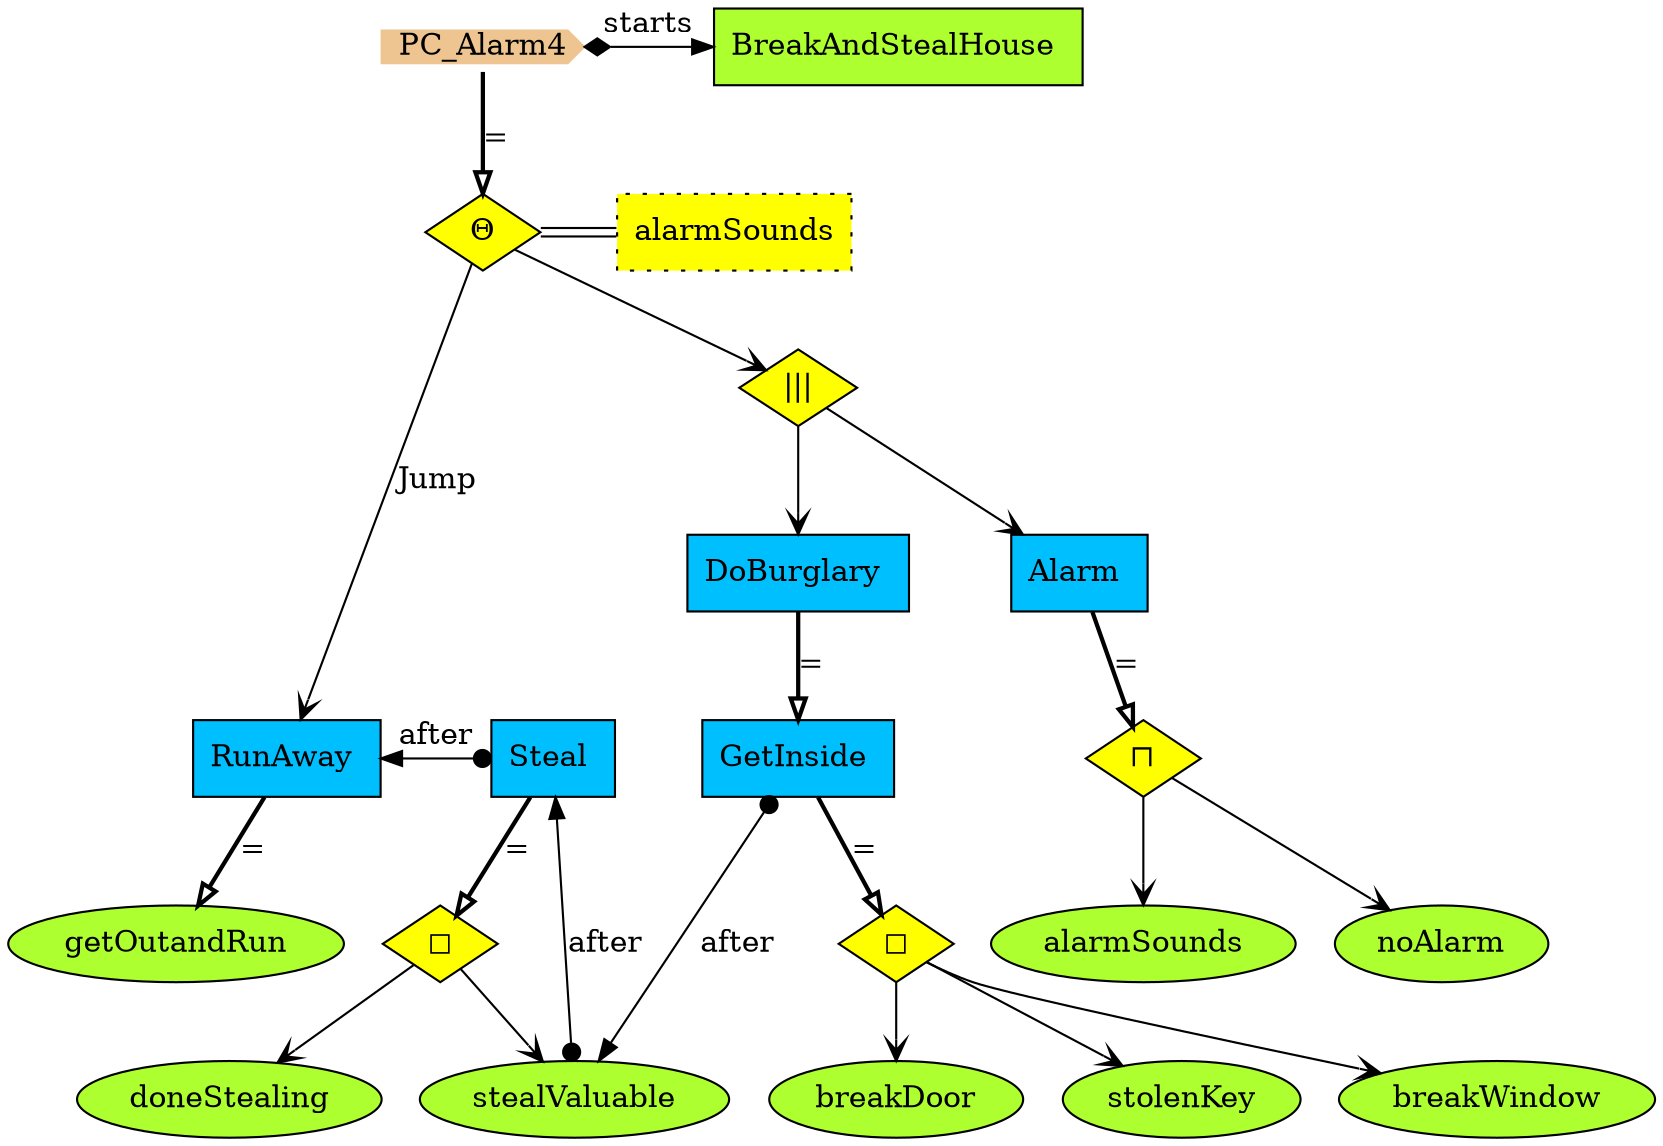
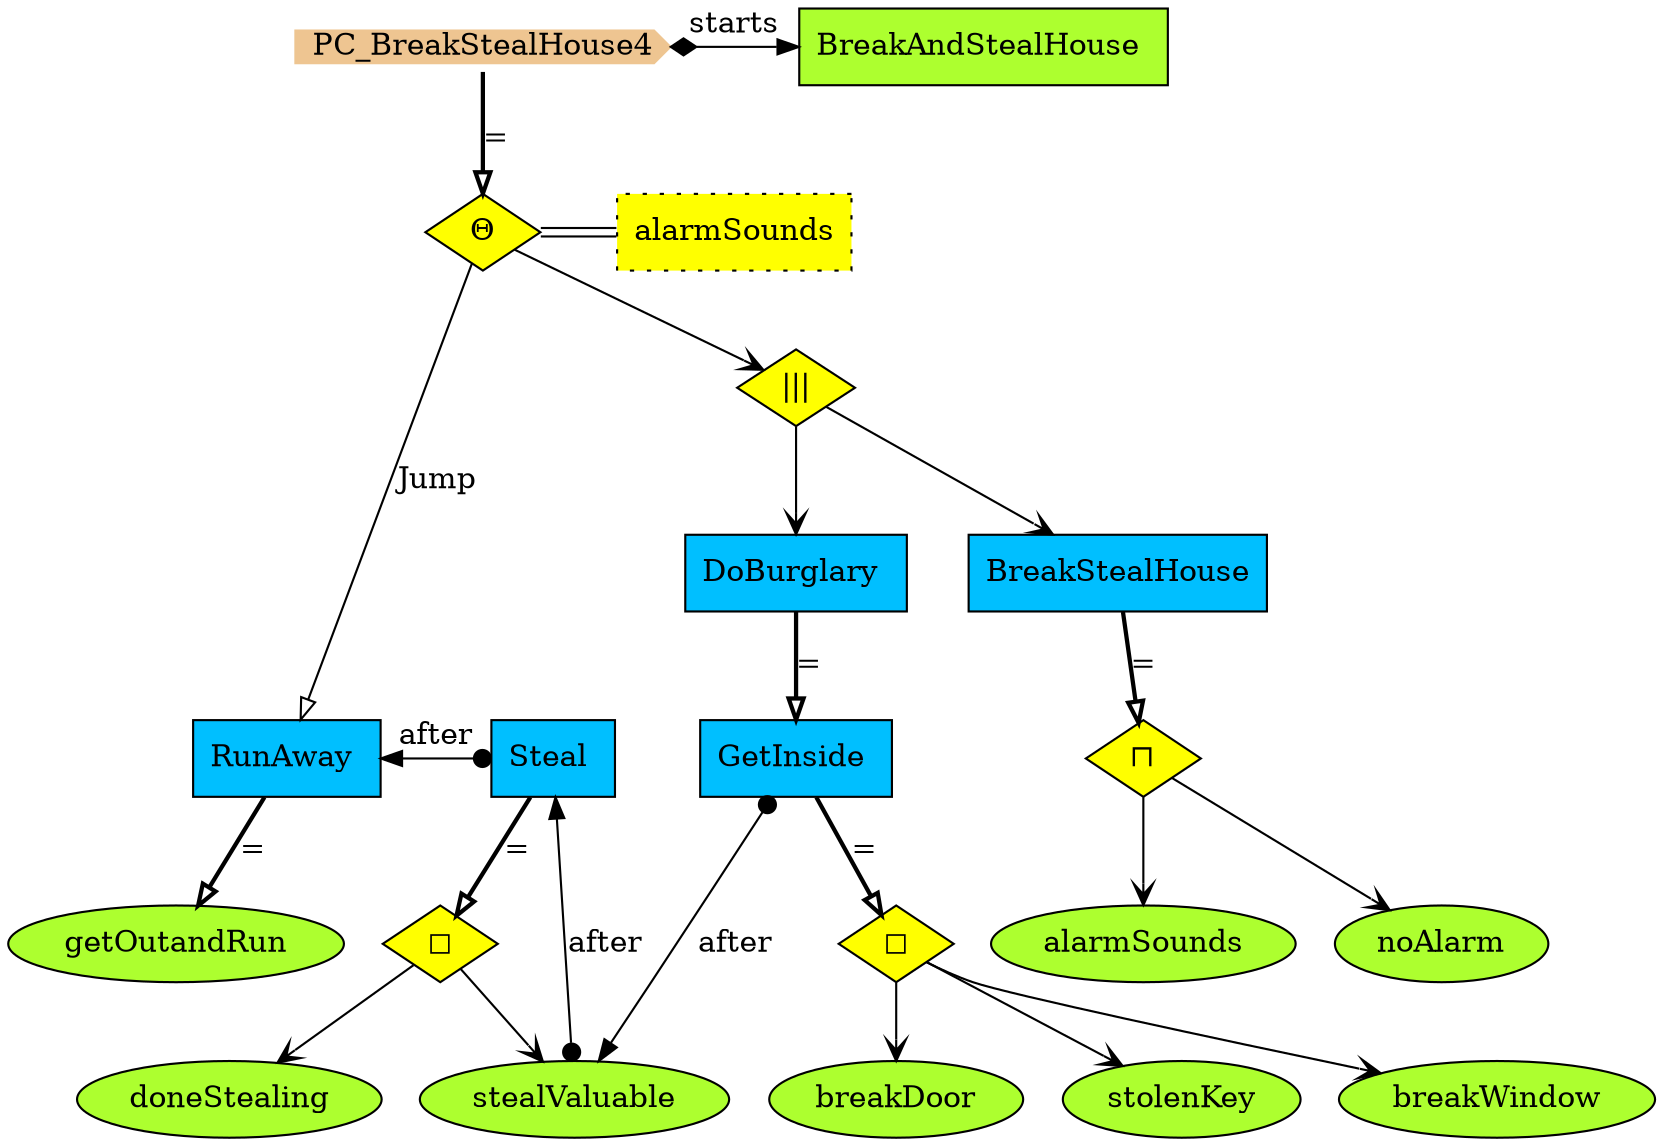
node "PC_Alarm4": label "PC_Alarm4" -> "PC_BreakStealHouse4"
edge "Θ" -> "RunAway": arrowhead open -> onormal
node "Alarm": label "Alarm" -> "BreakStealHouse"
